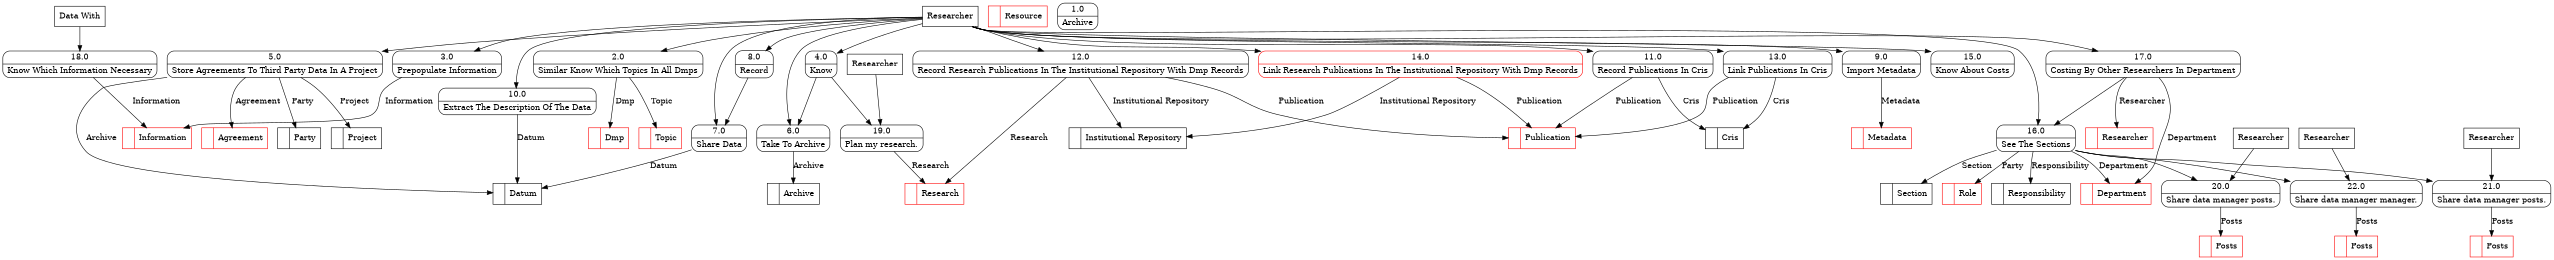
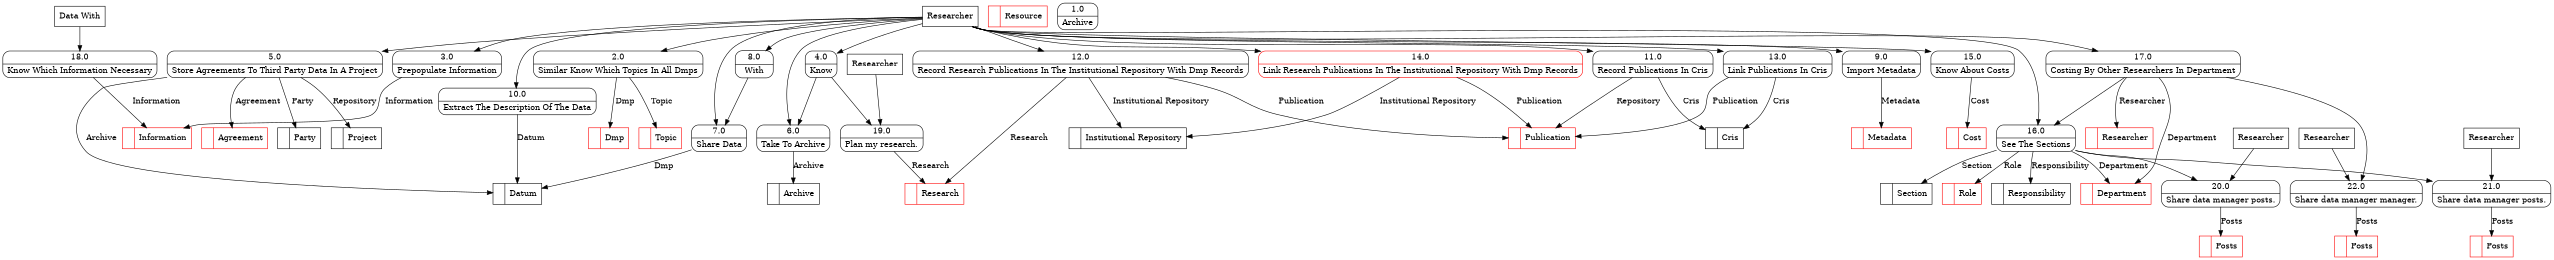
node "8.0": text "Record" -> "With"
edge "5.0" -> "Project": label "Project" -> "Repository"
edge "11.0" -> "Publication": label "Publication" -> "Repository"
node "Cost": added
edge "16.0" -> "22.0": now "17.0" -> "22.0"
edge "7.0" -> "Datum": label "Datum" -> "Dmp"
edge "16.0" -> "Role": label "Party" -> "Role"
